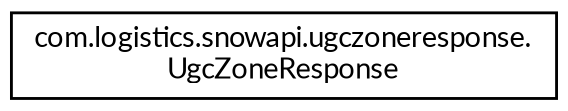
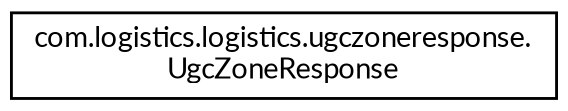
node "com.logistics.snowapi.ugczoneresponse. UgcZoneResponse": label "com.logistics.snowapi.ugczoneresponse. UgcZoneResponse" -> "com.logistics.logistics.ugczoneresponse. UgcZoneResponse"
